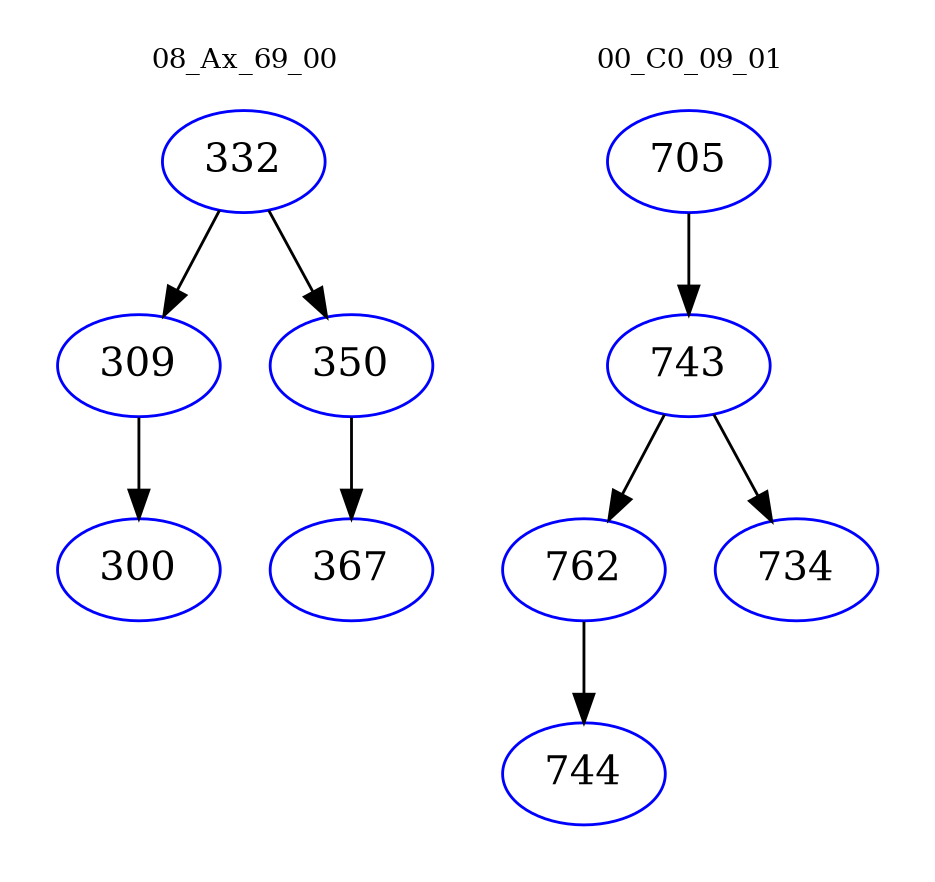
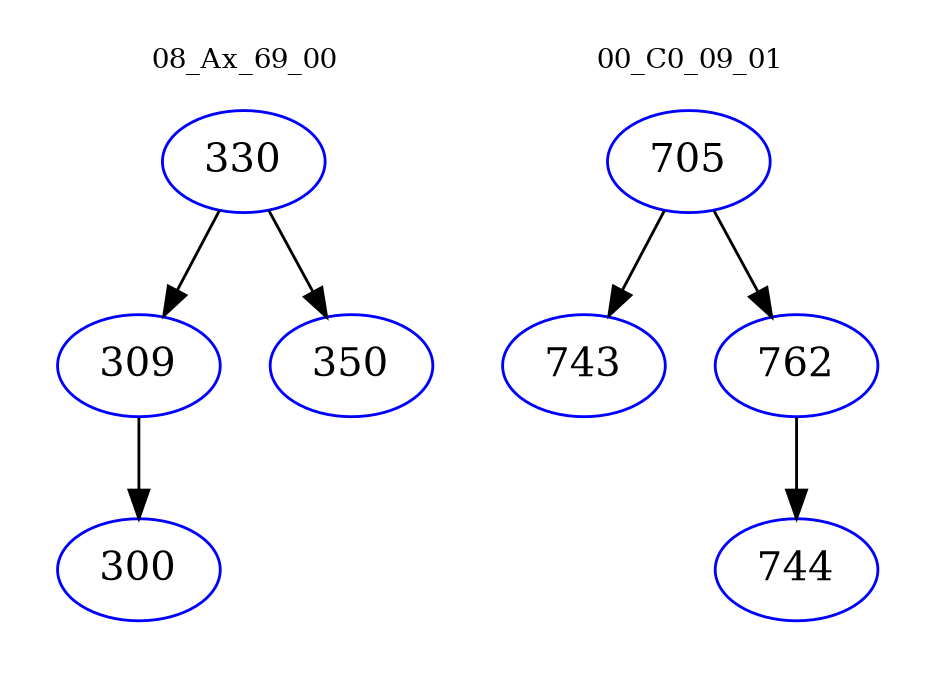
node "332": label "332" -> "330"
edge "743" -> "762": now "705" -> "762"
node "367": removed
node "734": removed
